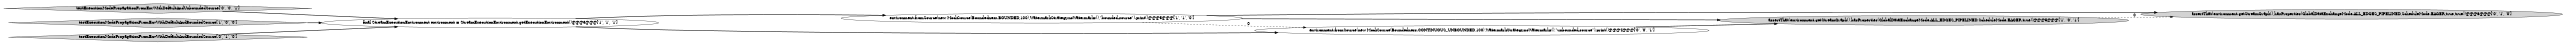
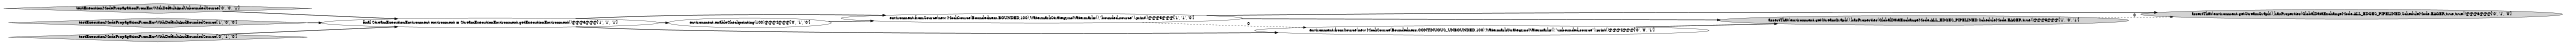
node "environment.enableCheckpointing(100)@@@4@@@['0', '1', '0']": added
